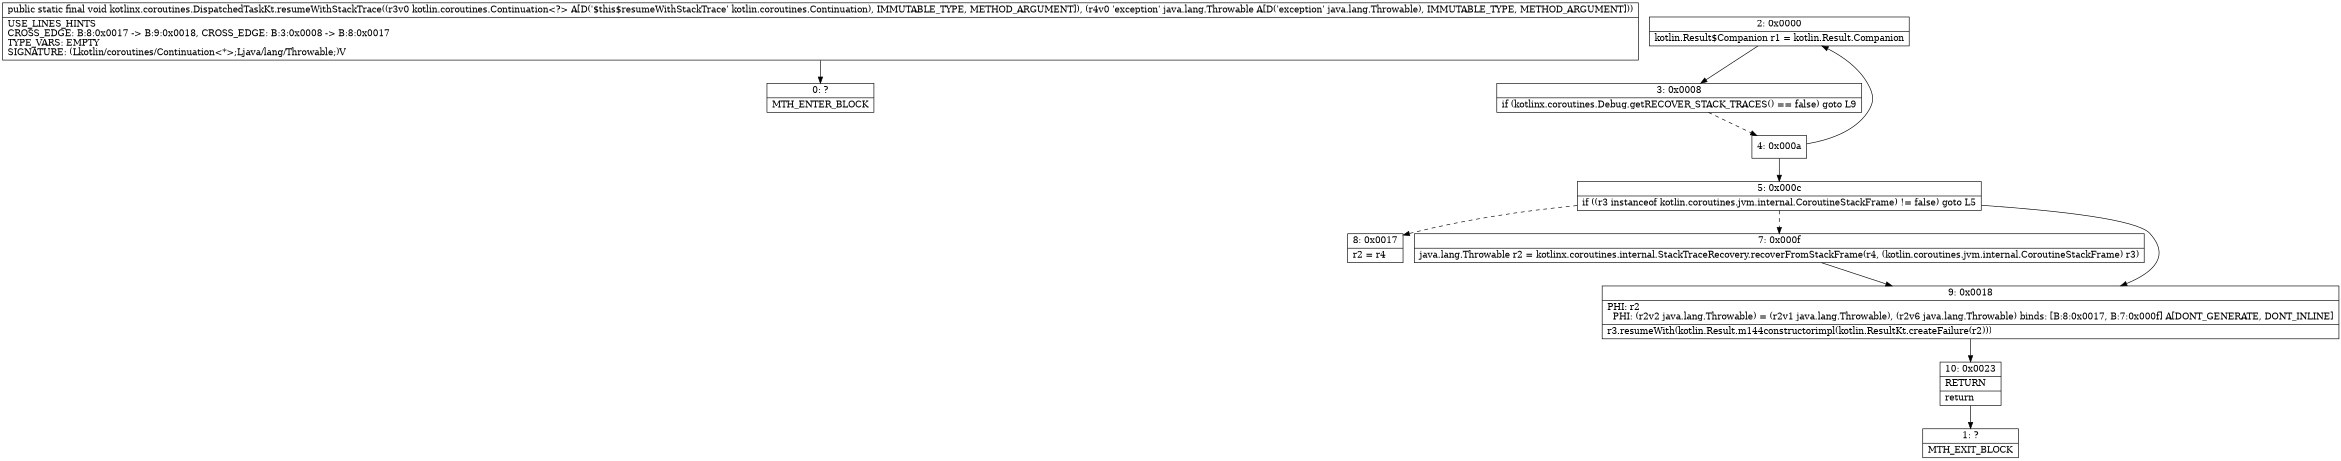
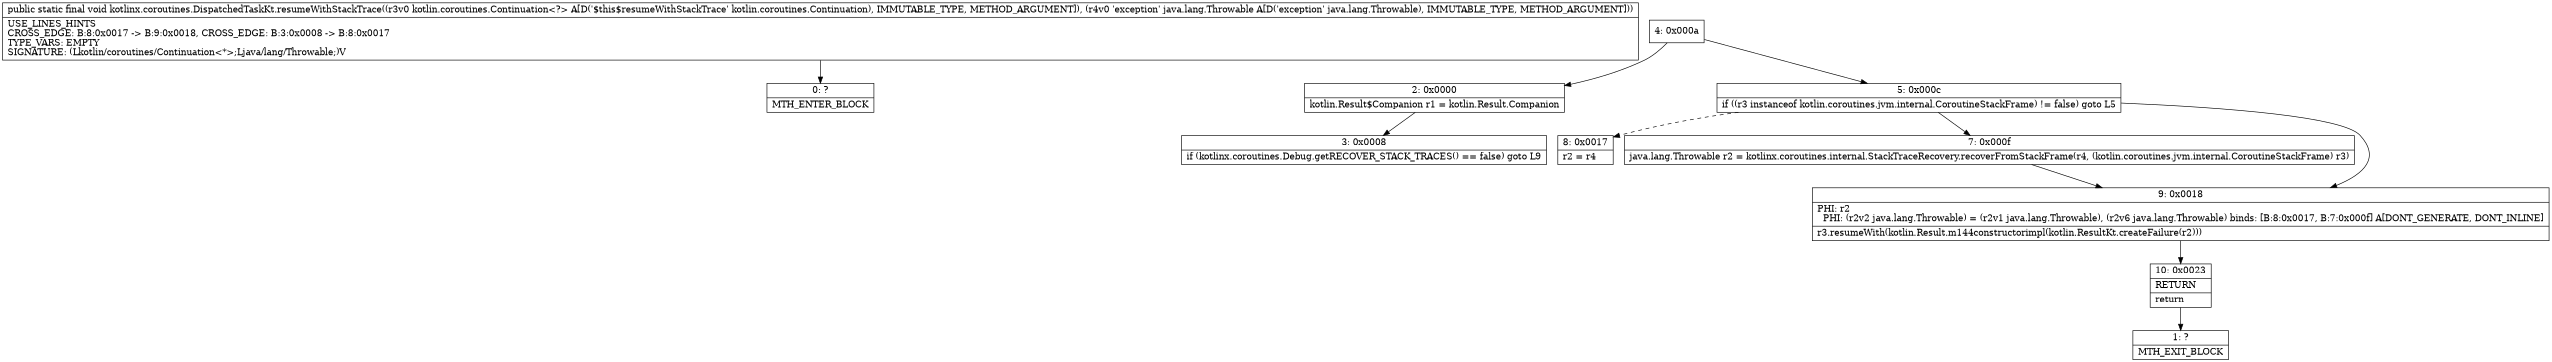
edge "3: 0x0008" -> "4: 0x000a": removed
edge "5: 0x000c" -> "7: 0x000f": style dashed -> solid
